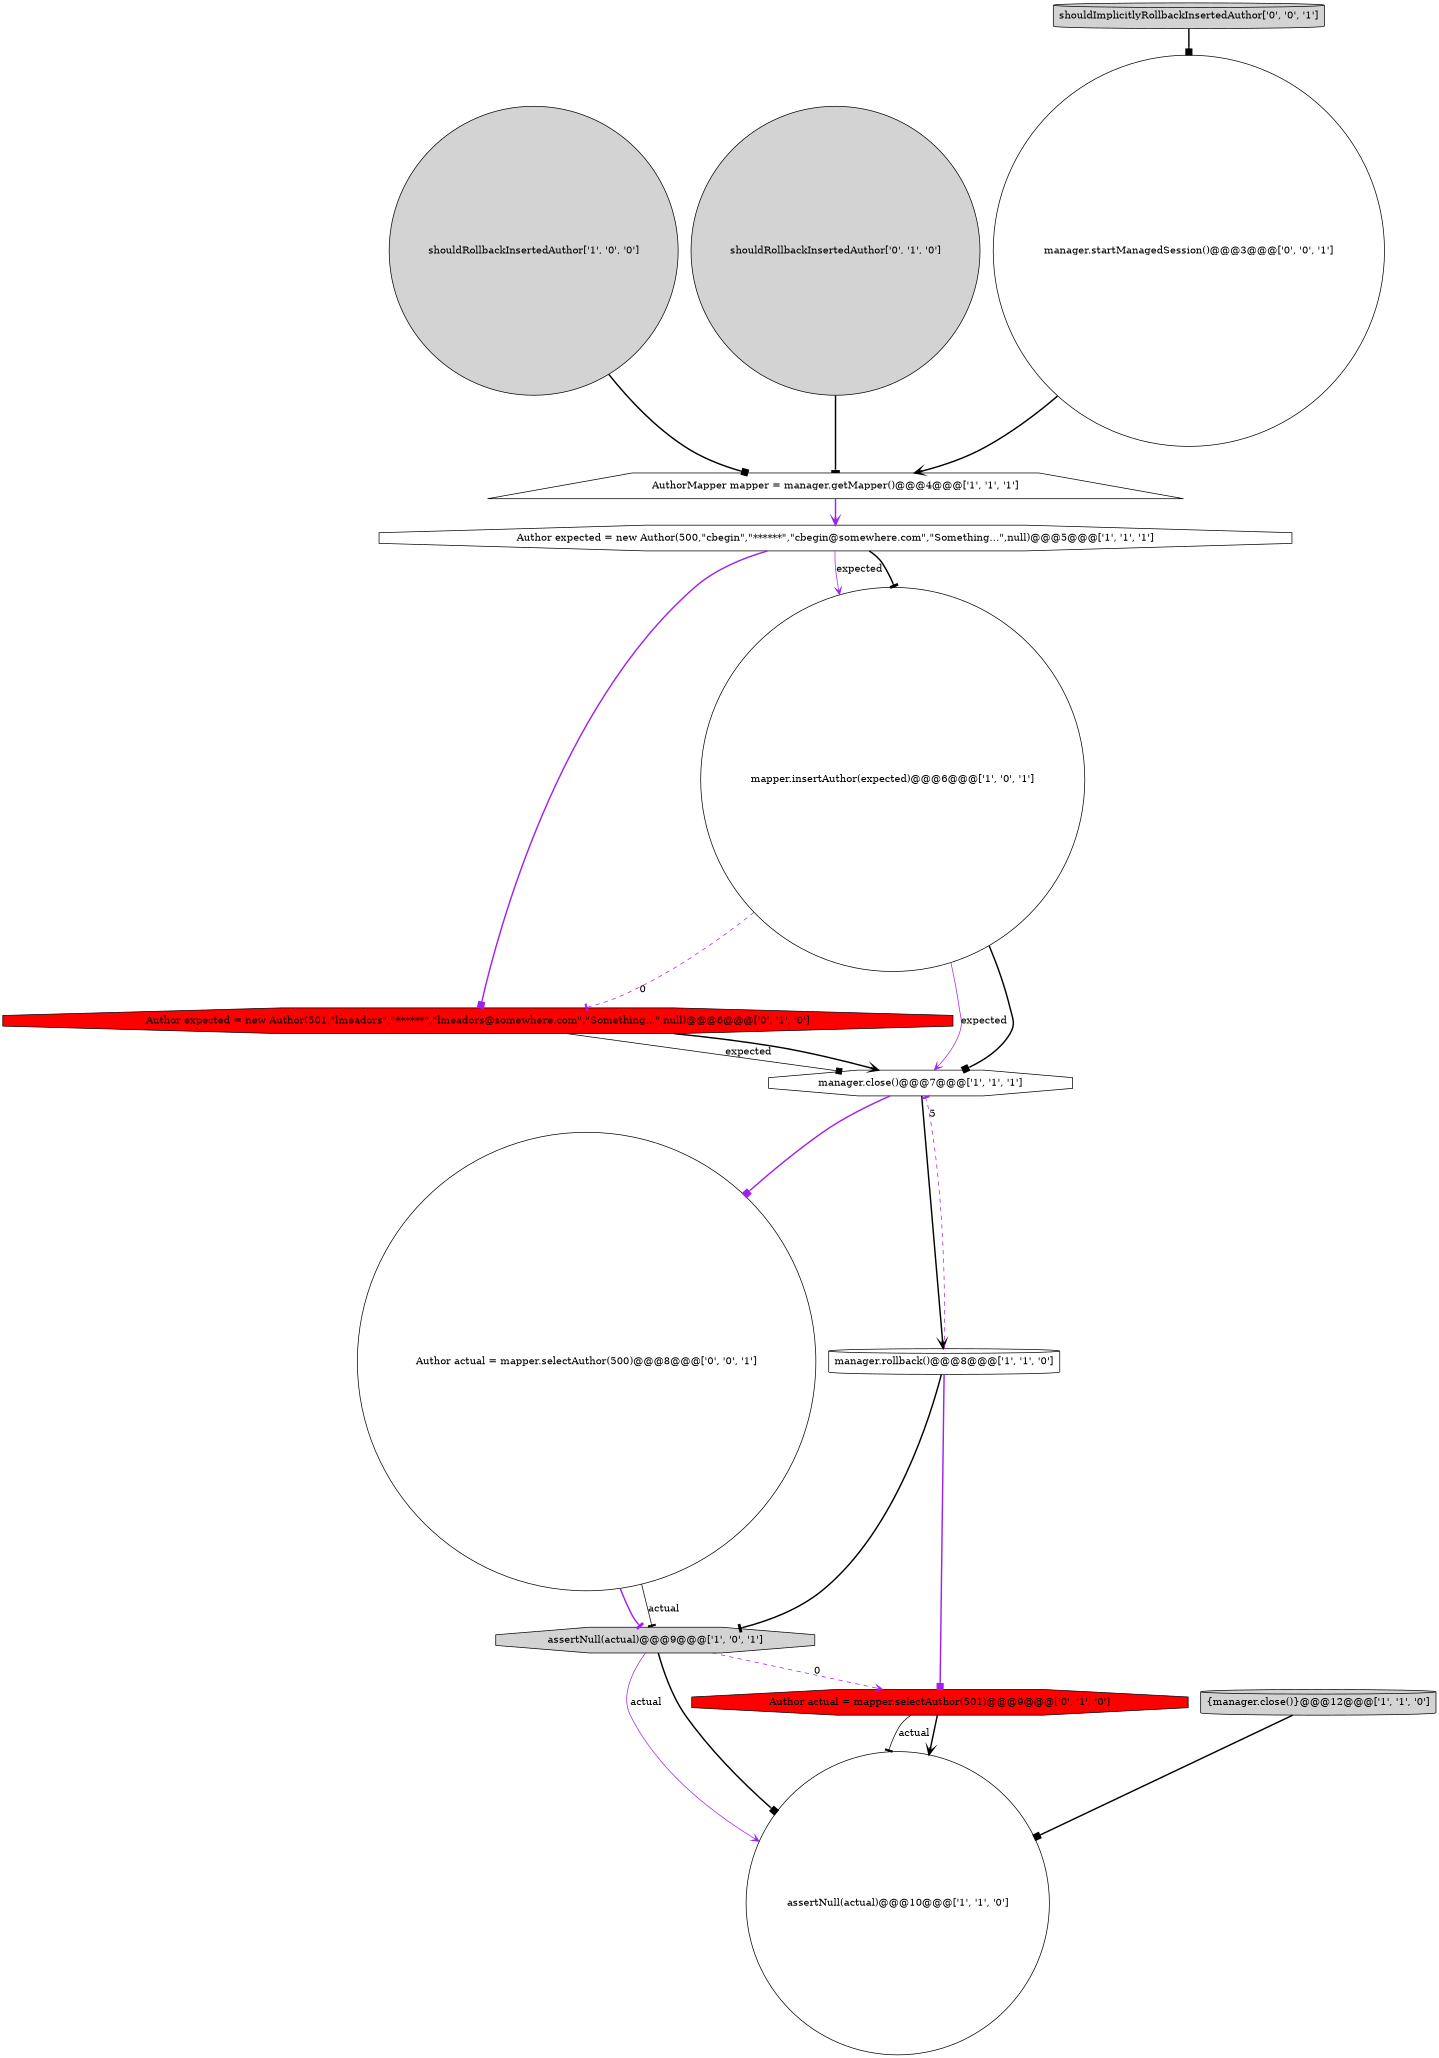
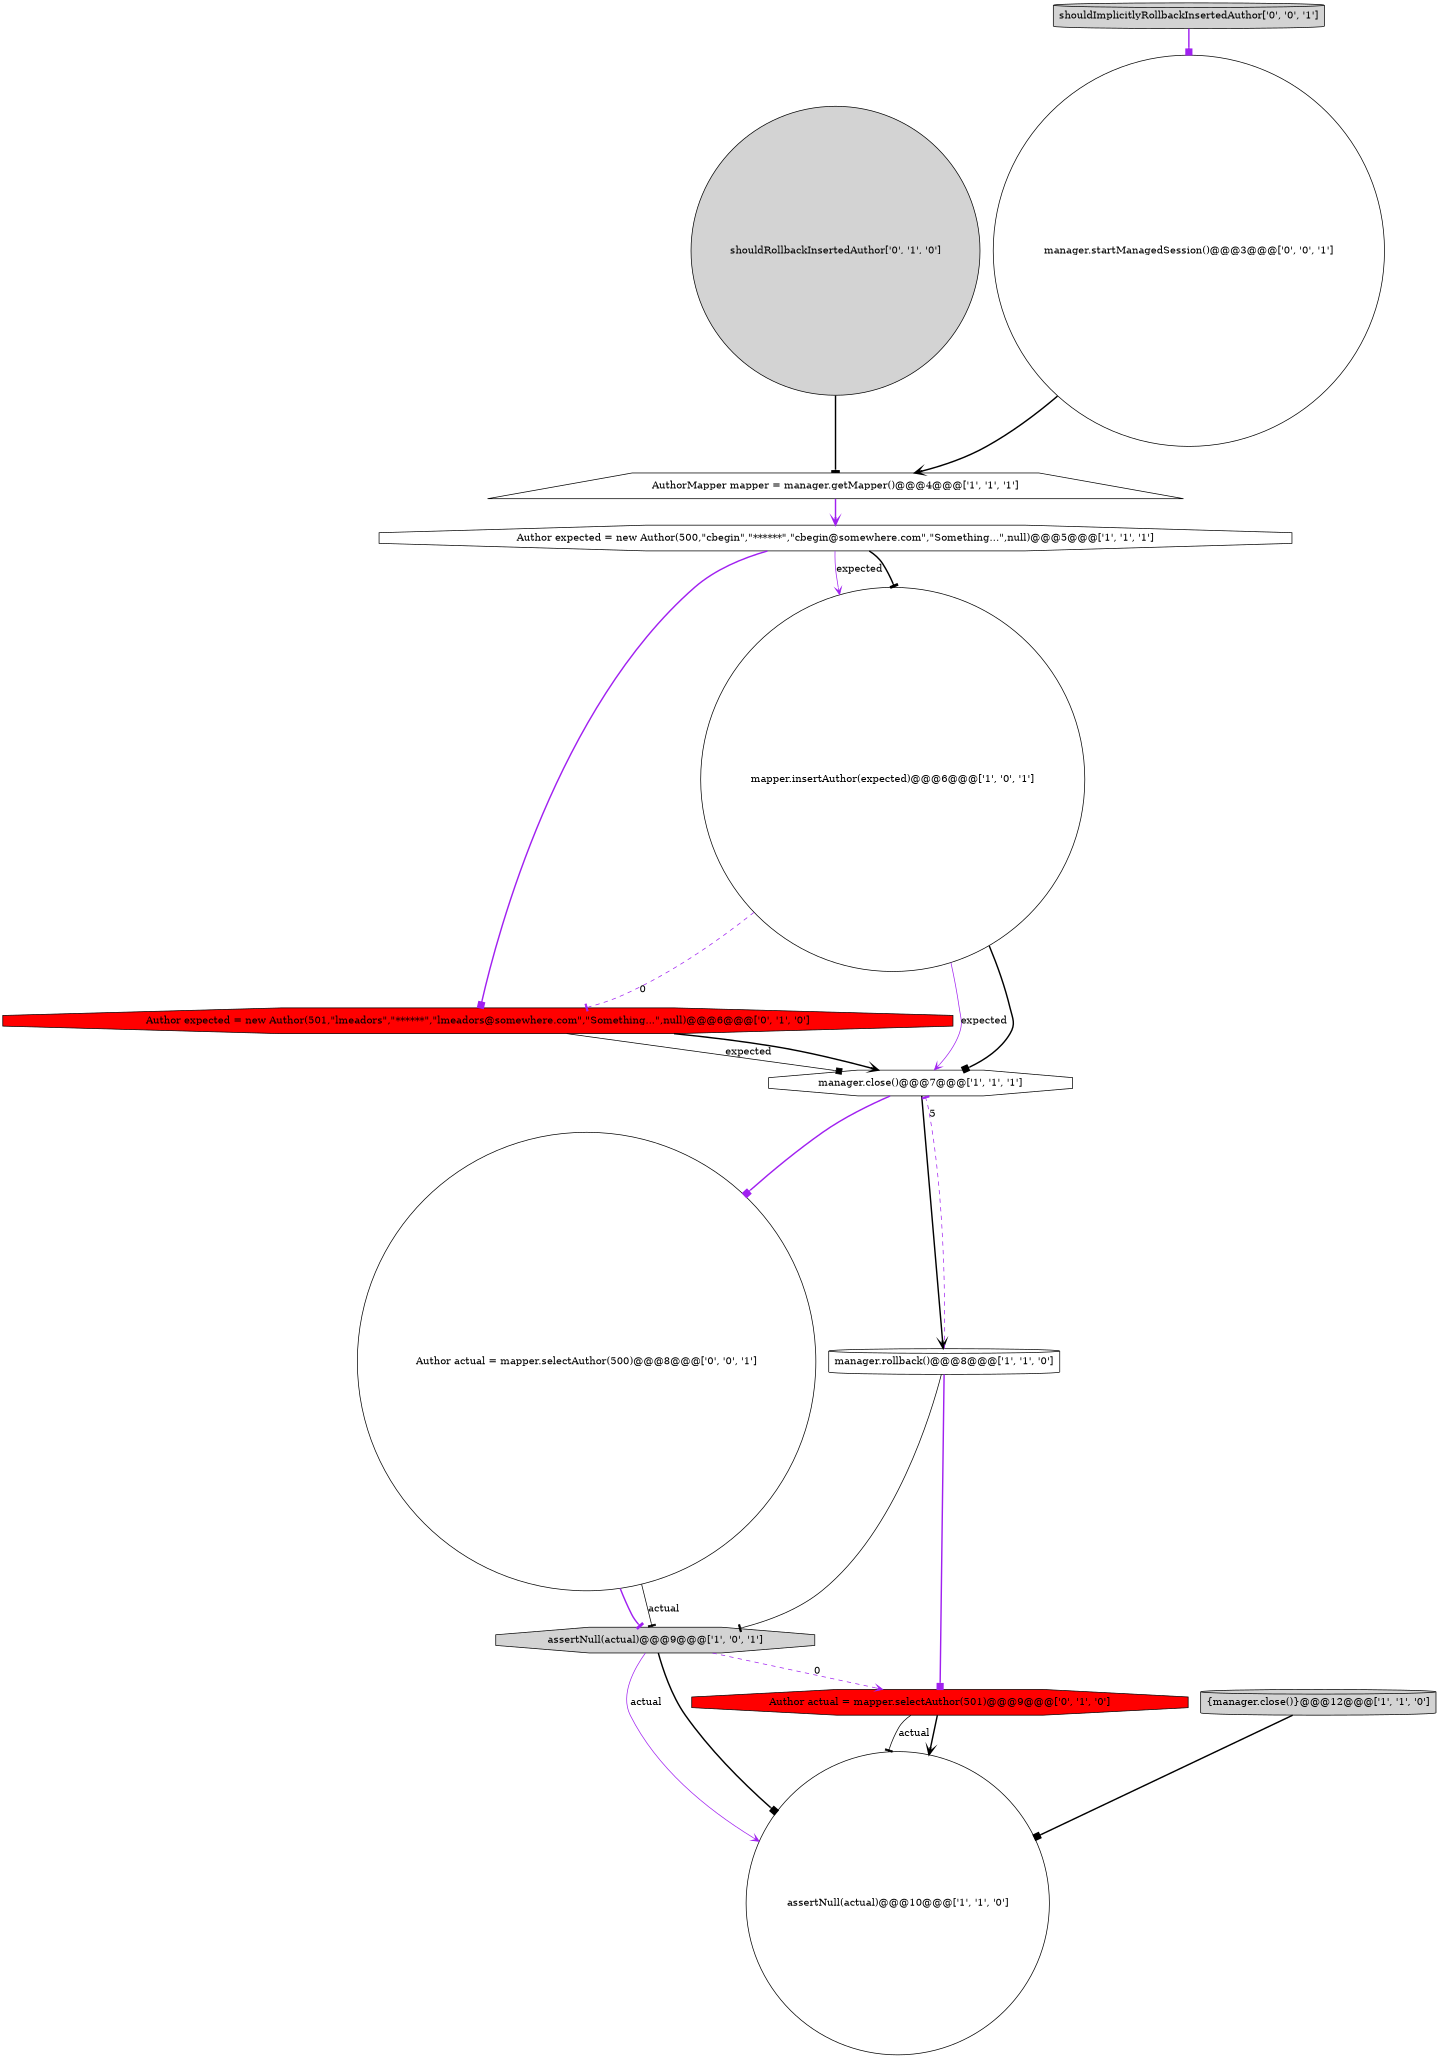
edge "shouldImplicitlyRollbackInsertedAuthor['0', '0', '1']" -> "manager.startManagedSession()@@@3@@@['0', '0', '1']": color black -> purple
node "shouldRollbackInsertedAuthor['1', '0', '0']": removed
edge "manager.rollback()@@@8@@@['1', '1', '0']" -> "assertNull(actual)@@@9@@@['1', '0', '1']": style bold -> solid
